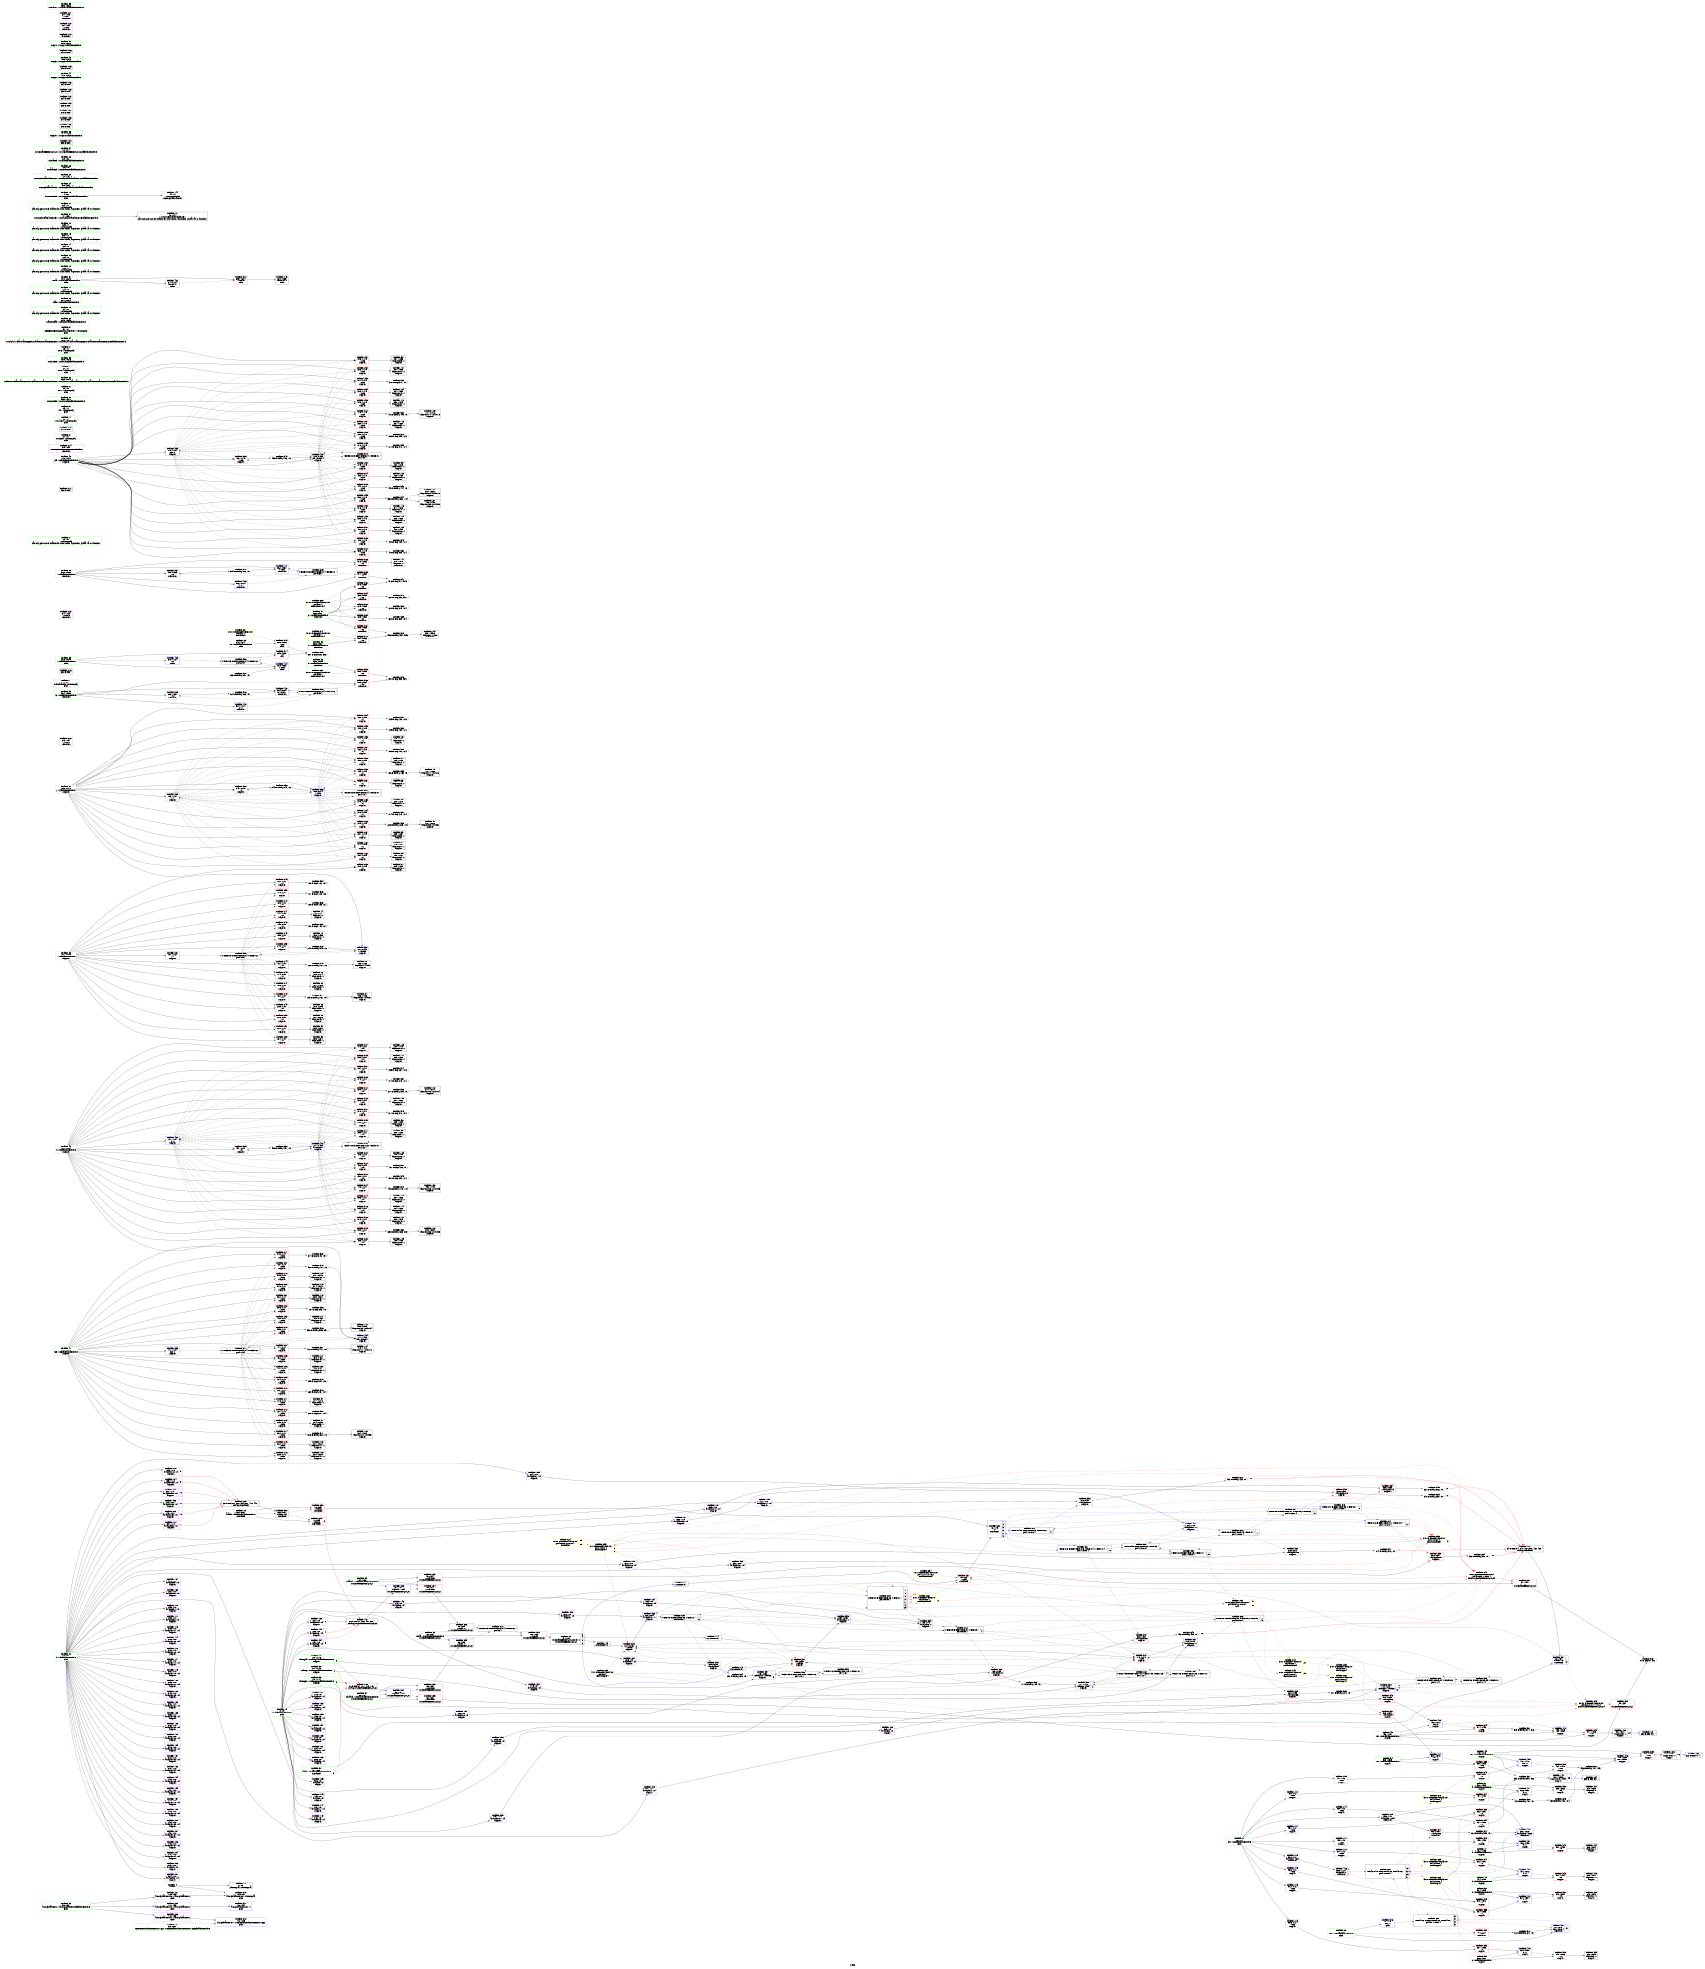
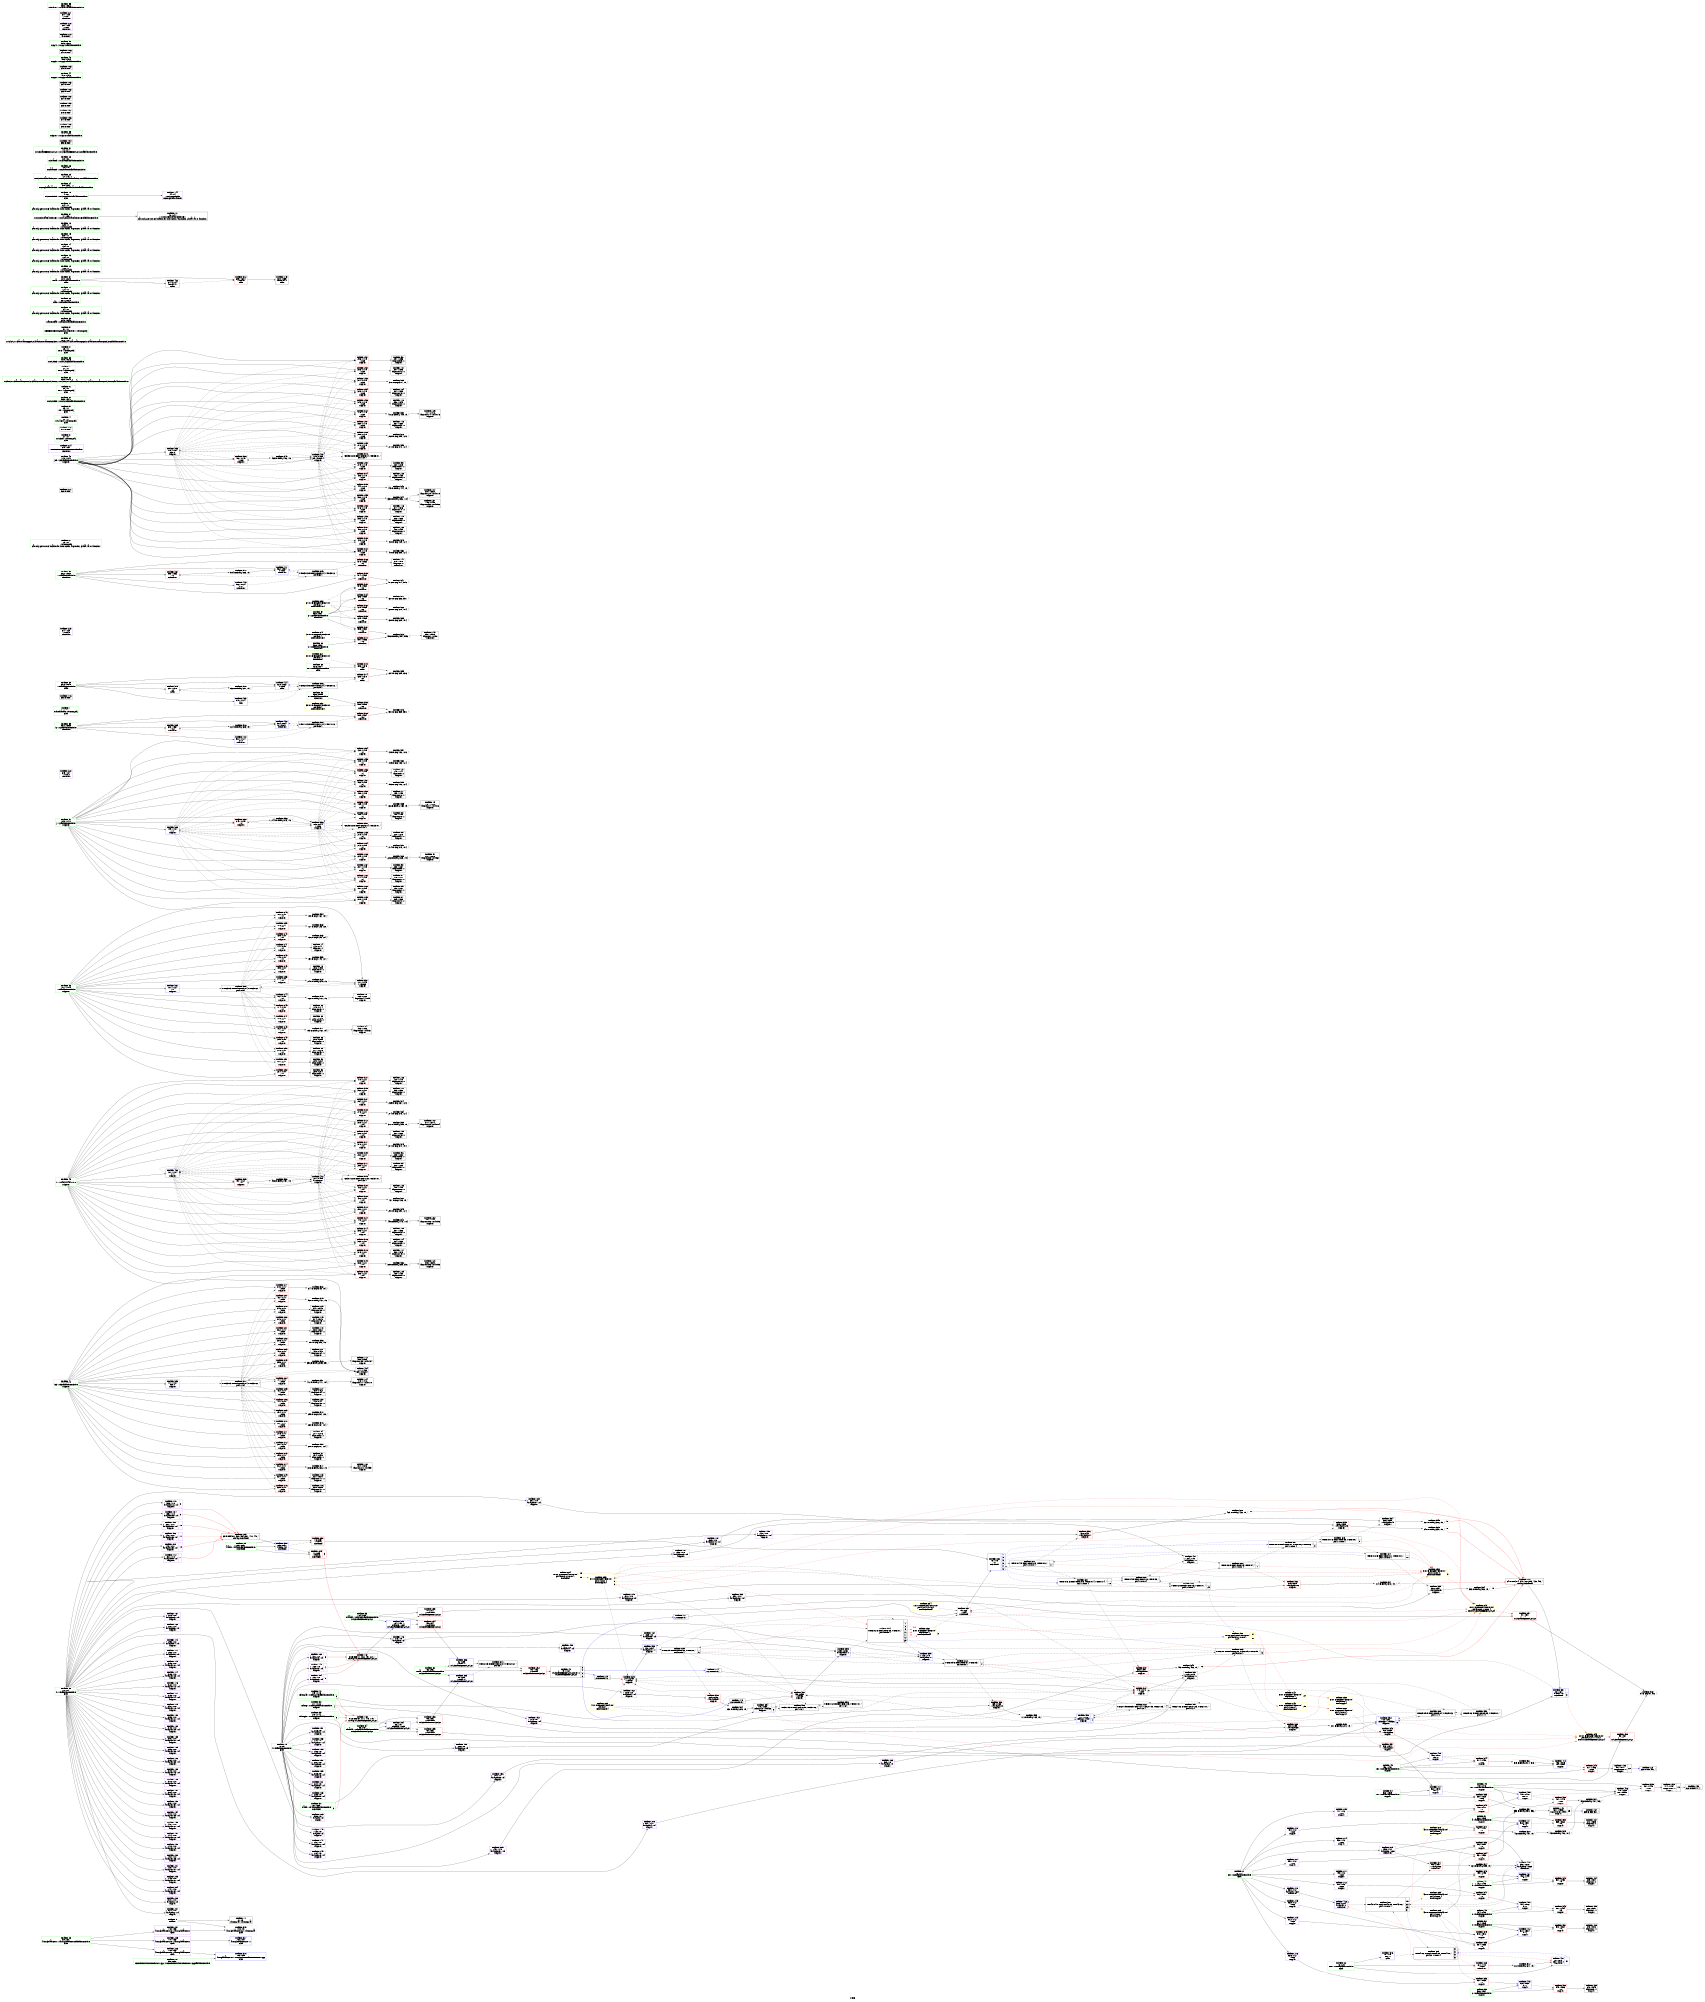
node "NodeID: 375": added
node "NodeID: 239": text "_Z3ret" -> "_Z3prev"
edge "NodeID: 20" -> "NodeID: 206": color blue -> black
